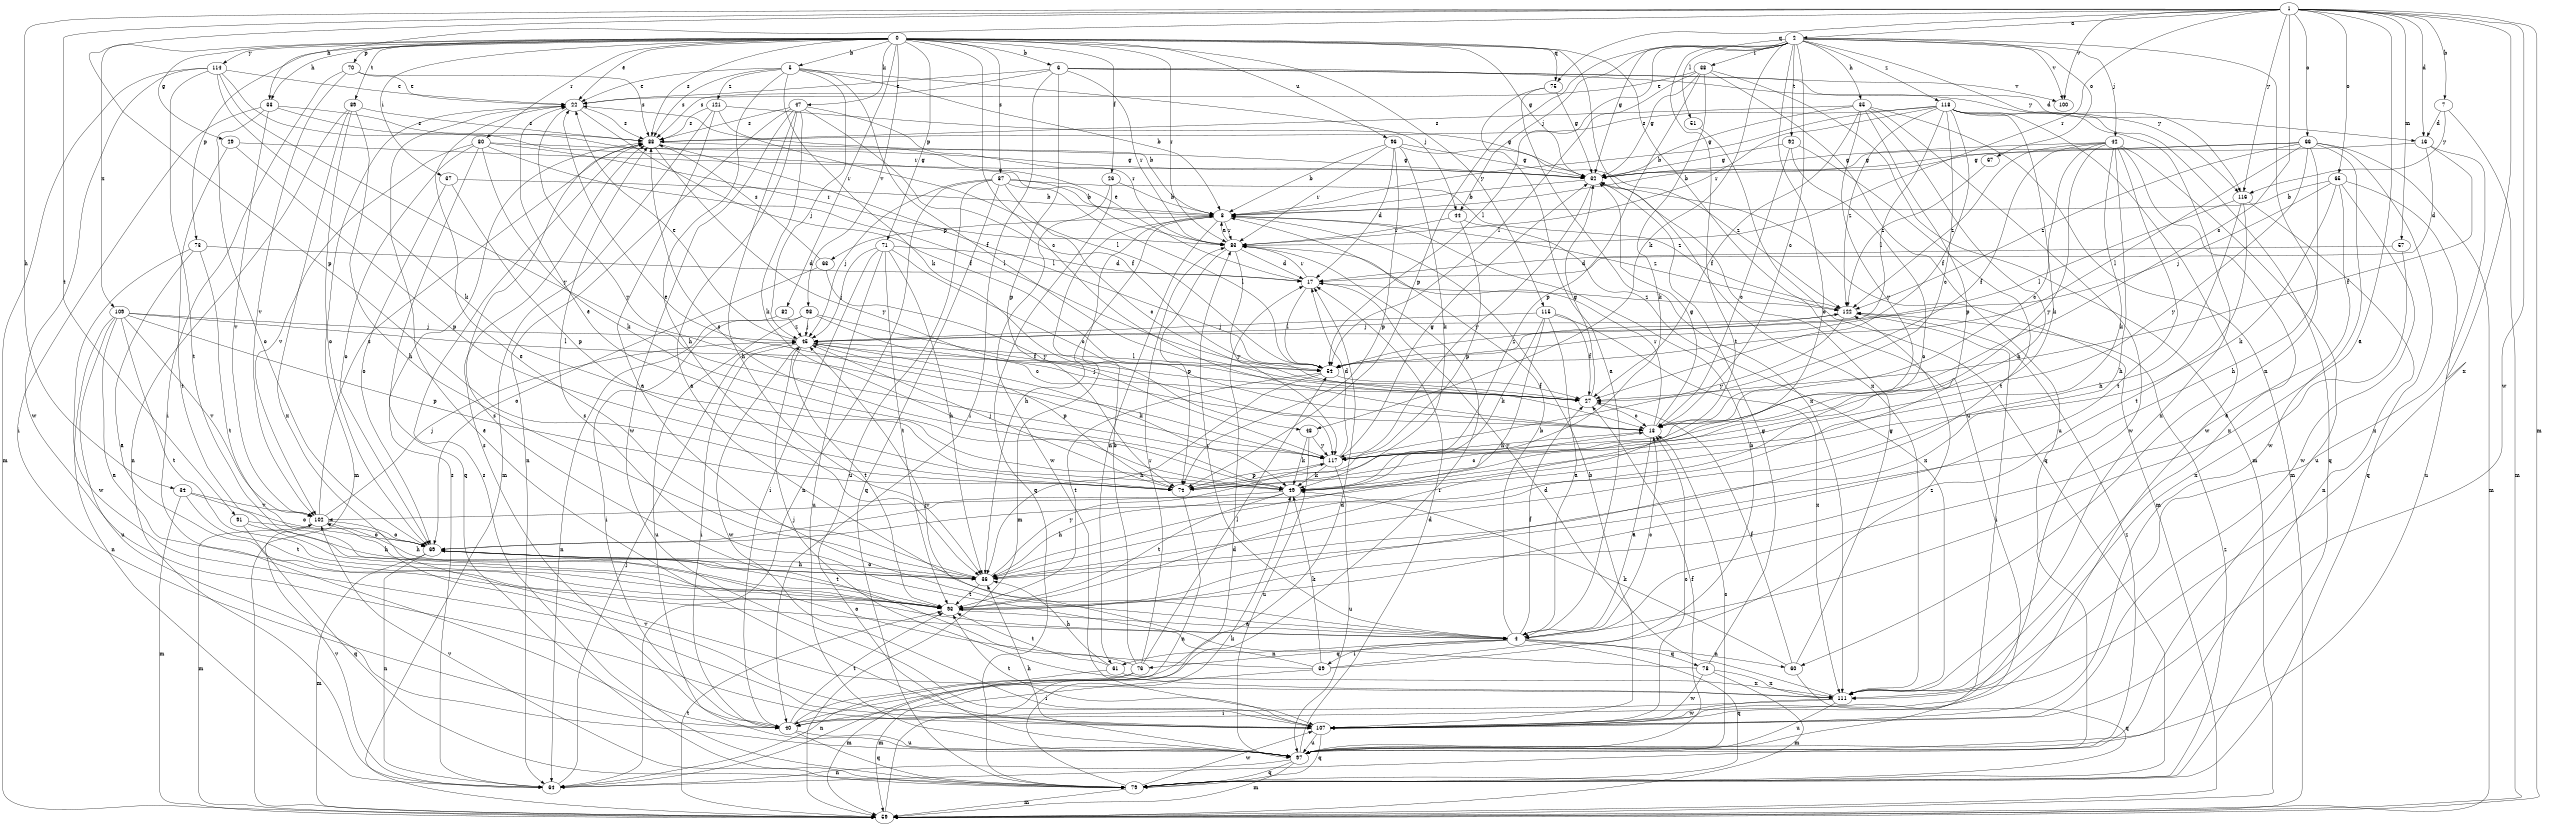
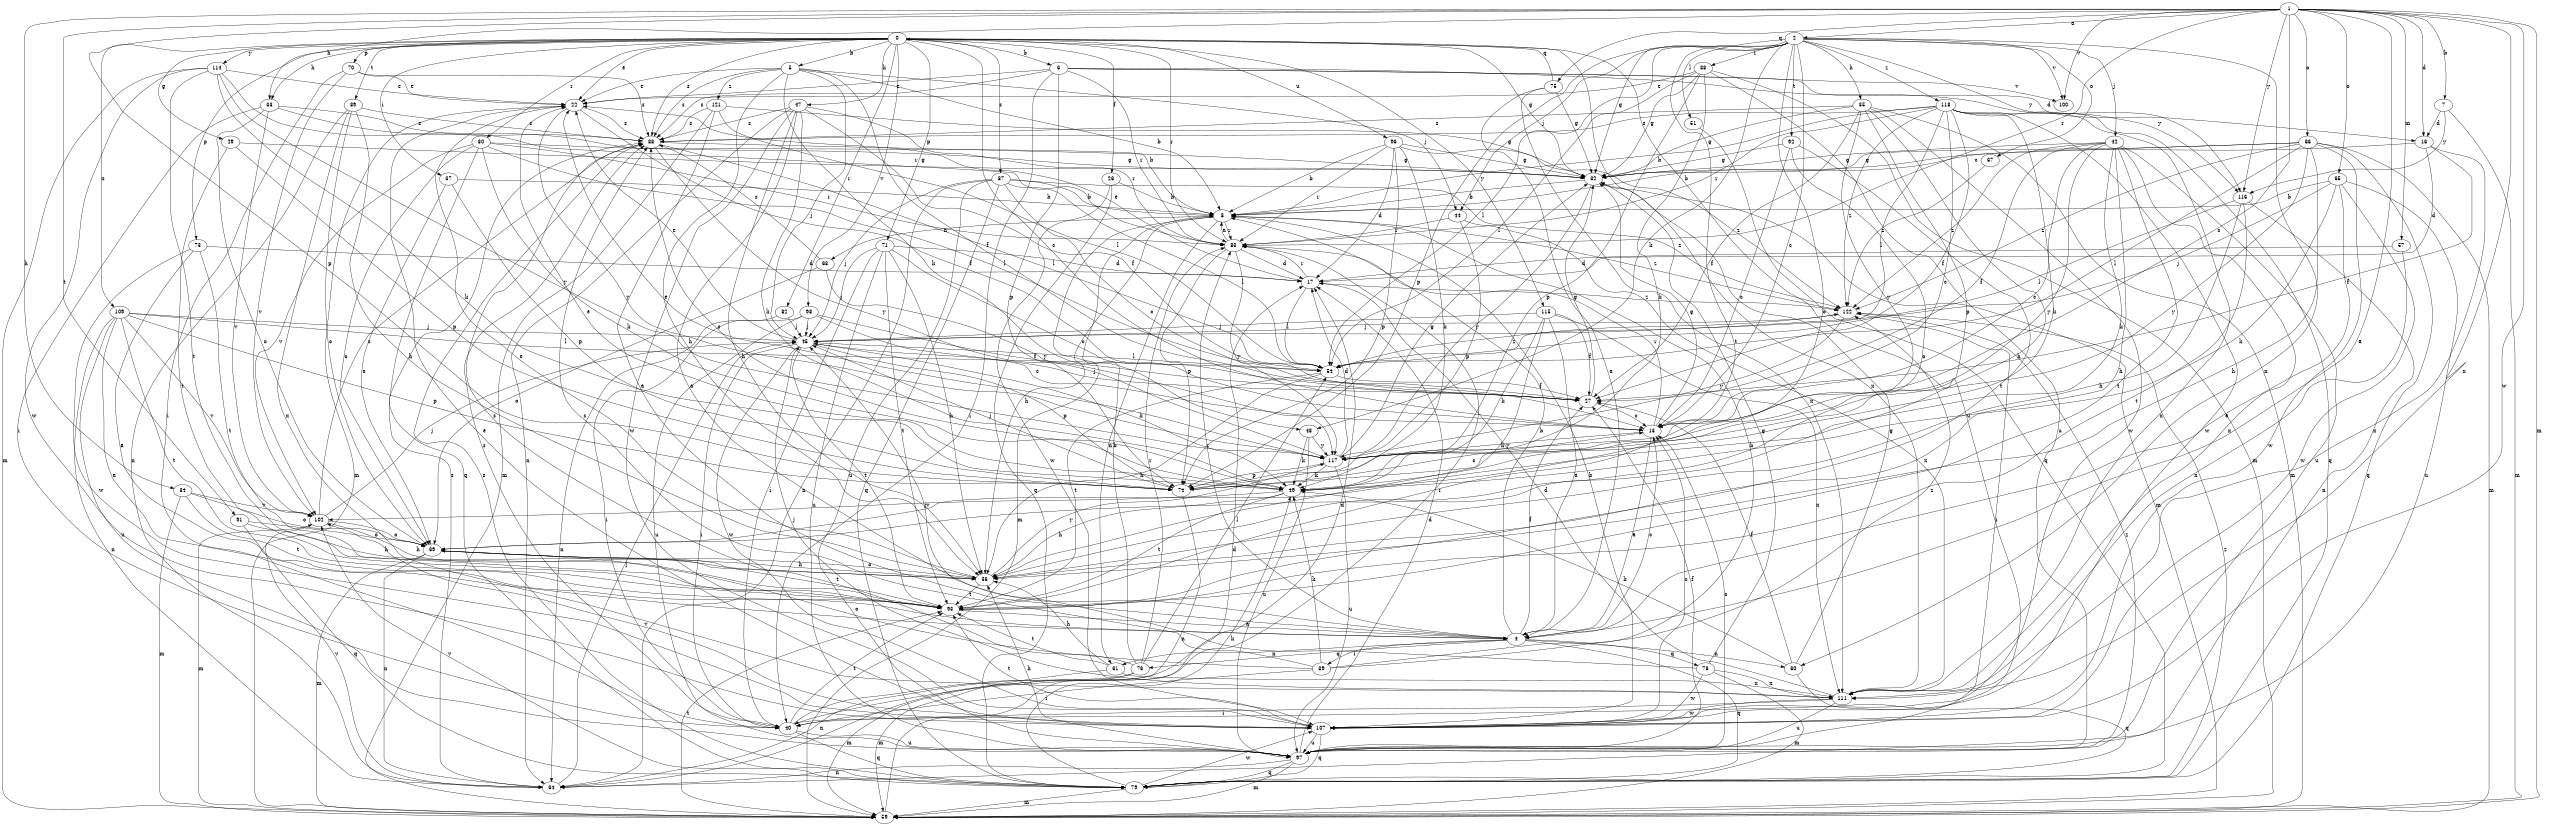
edge "0" -> "75": reversed
edge "16" -> "32": label "g" -> "c"
edge "8" -> "63": label "p" -> "n"
edge "82" -> "45": label "z" -> "j"
